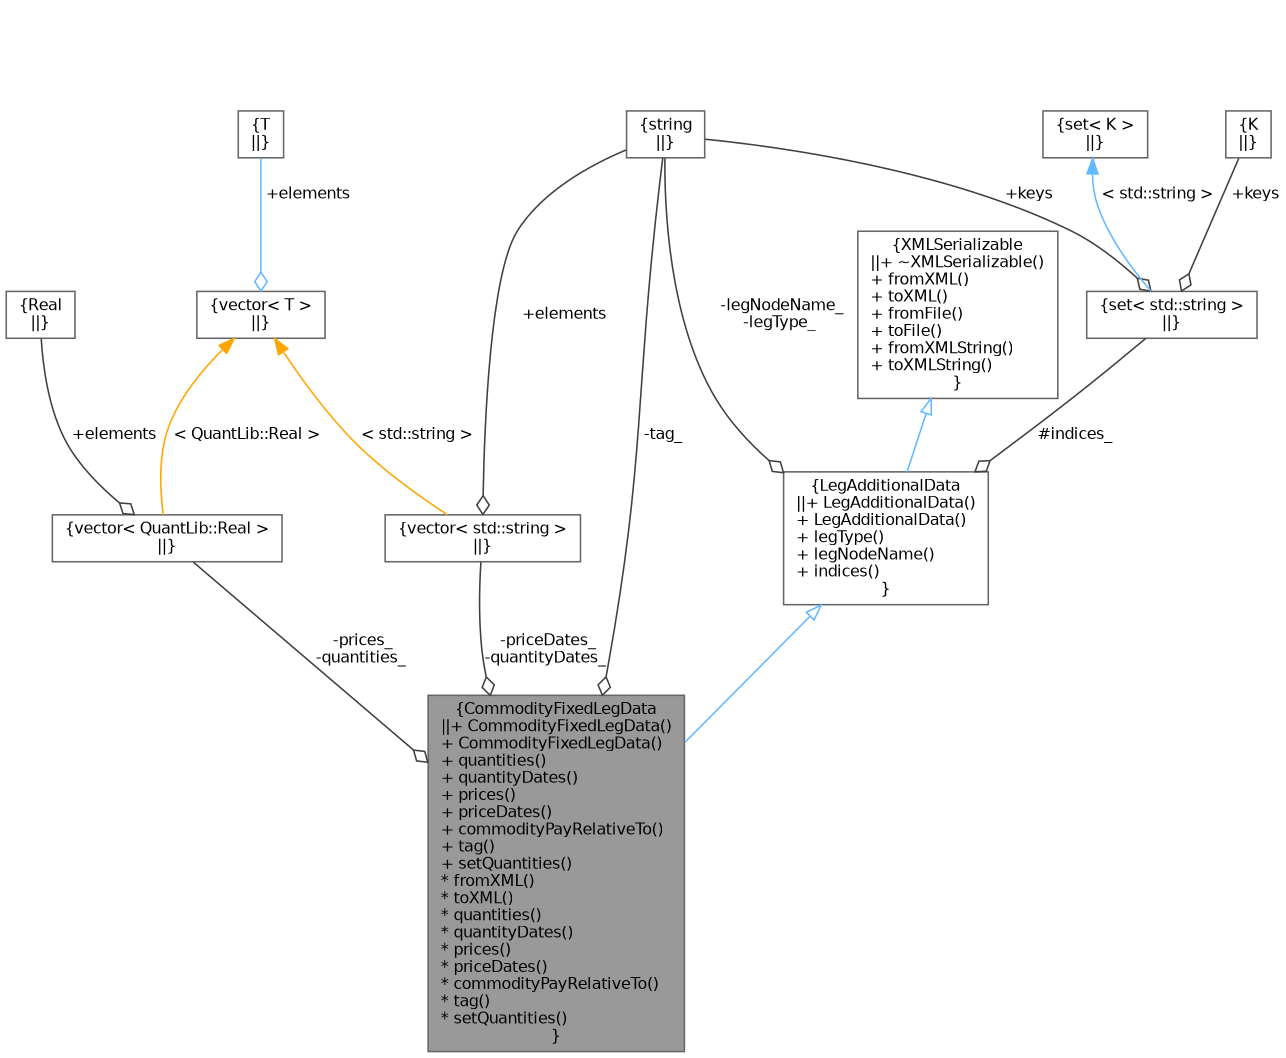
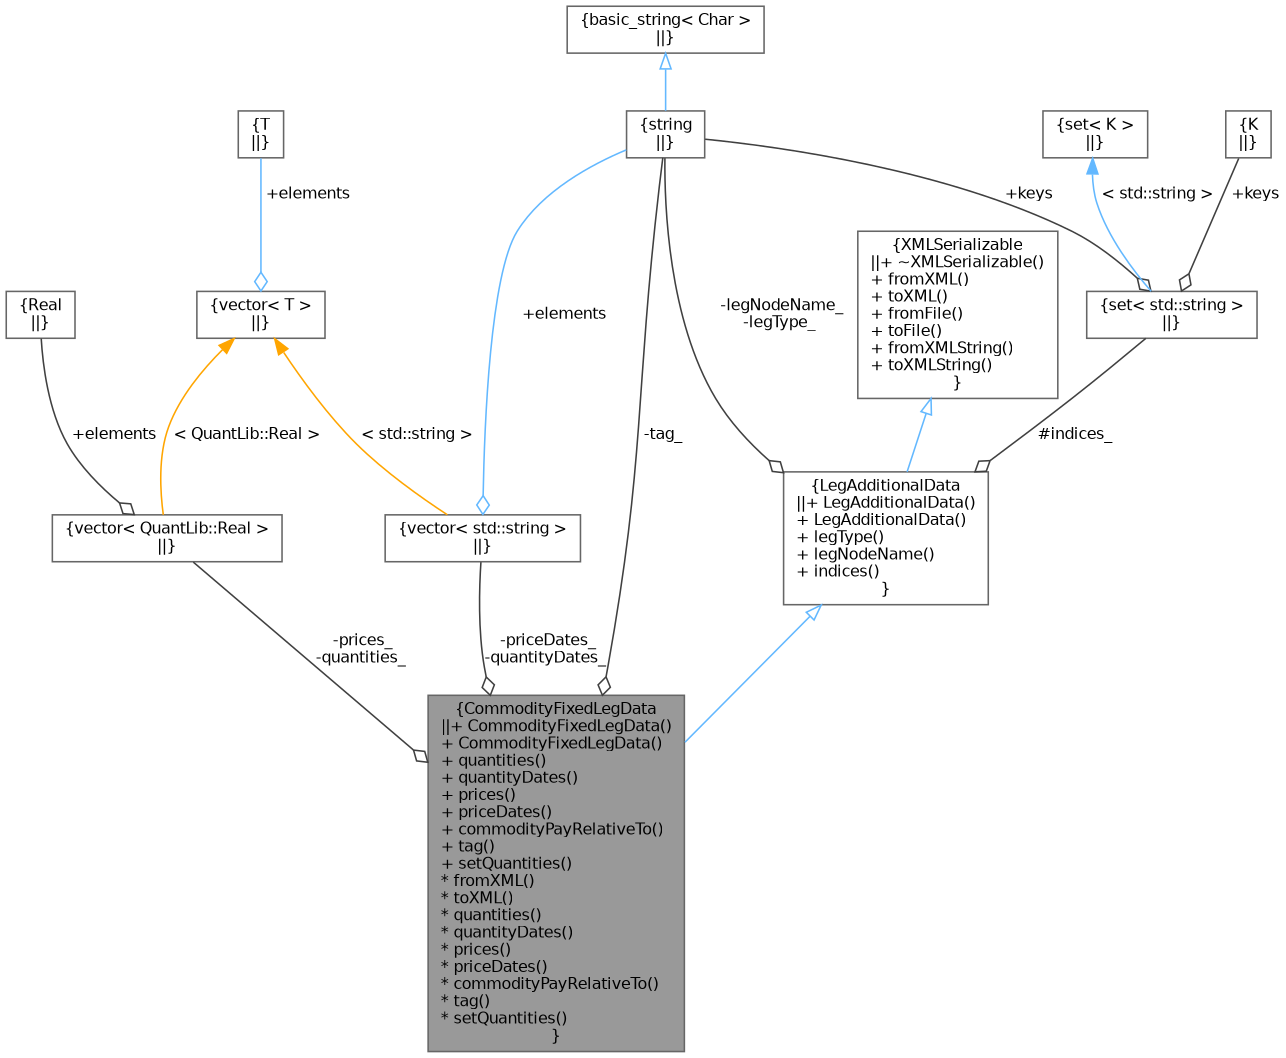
node "{basic_string< Char > ||}": added
edge "{string ||}" -> "{vector< std::string > ||}": color grey25 -> steelblue1
